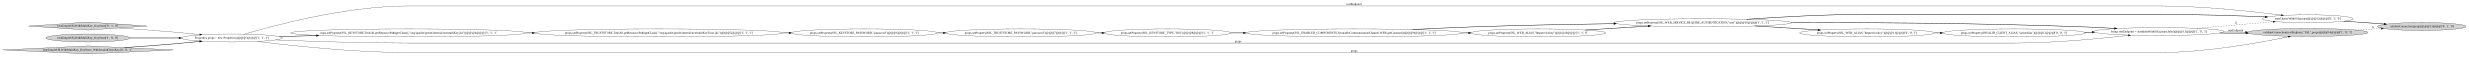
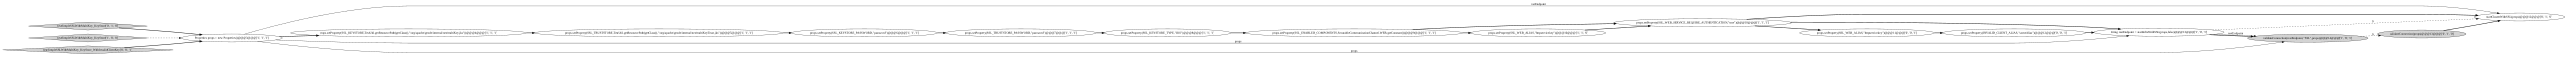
edge "startClusterWithSSL(props)@@@12@@@['0', '1', '0']" -> "validateConnection(props)@@@13@@@['0', '1', '0']": reversed
edge "testSimpleSSLWithMultiKey_KeyStore['0', '1', '0']" -> "Properties props = new Properties()@@@3@@@['1', '1', '1']": style solid -> bold
node "testSimpleSSLWithMultiKey_KeyStore['1', '0', '0']": shape ellipse -> diamond
edge "testSimpleSSLWithMultiKey_KeyStore['1', '0', '0']" -> "Properties props = new Properties()@@@3@@@['1', '1', '1']": style bold -> dashed
